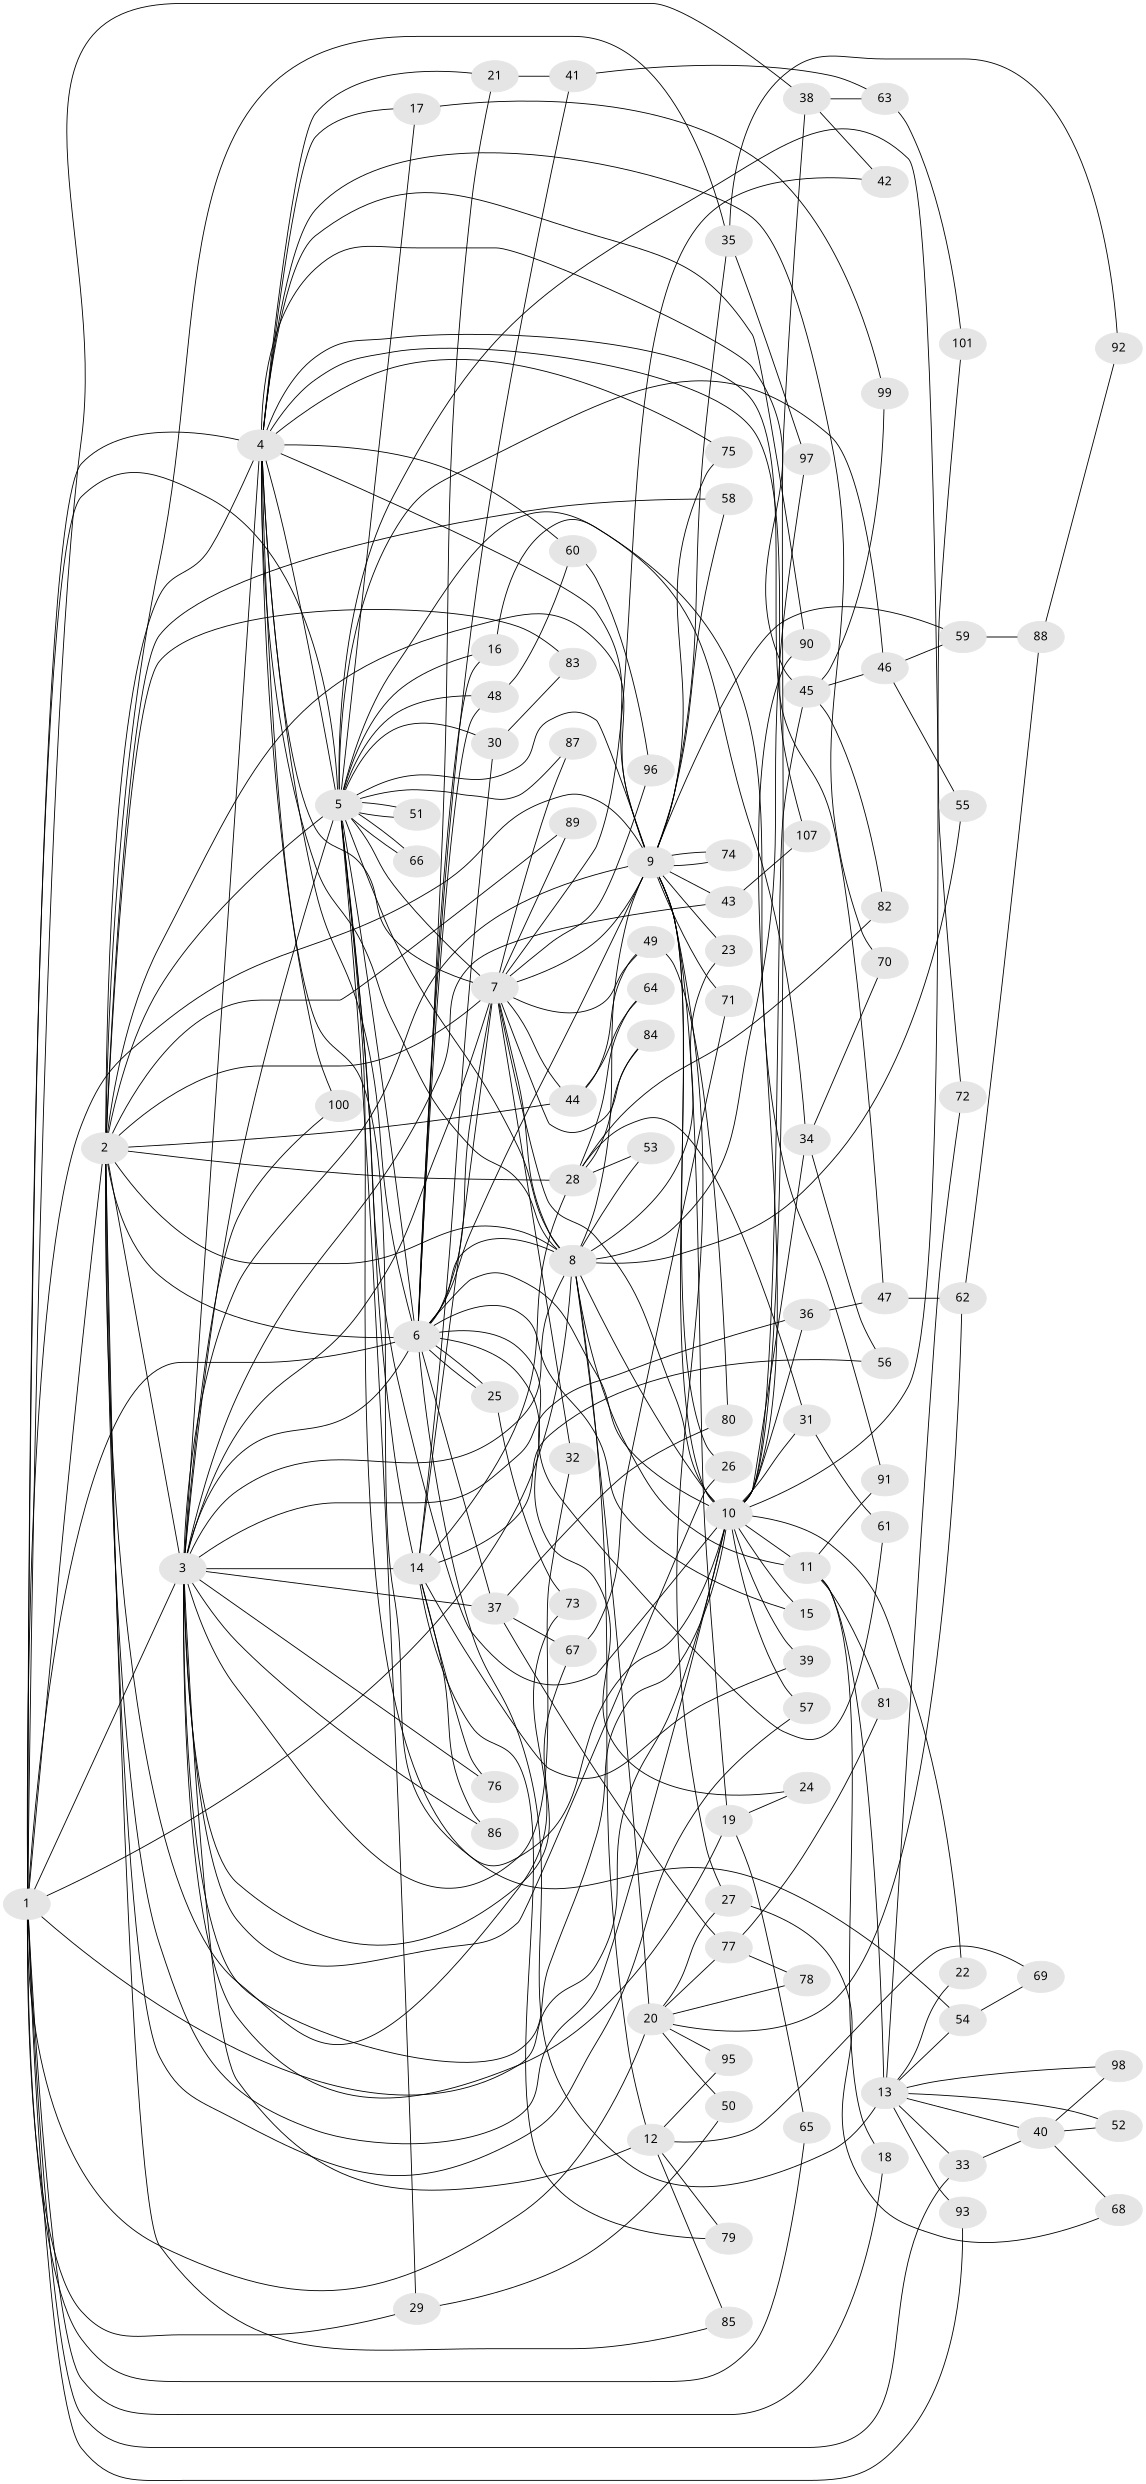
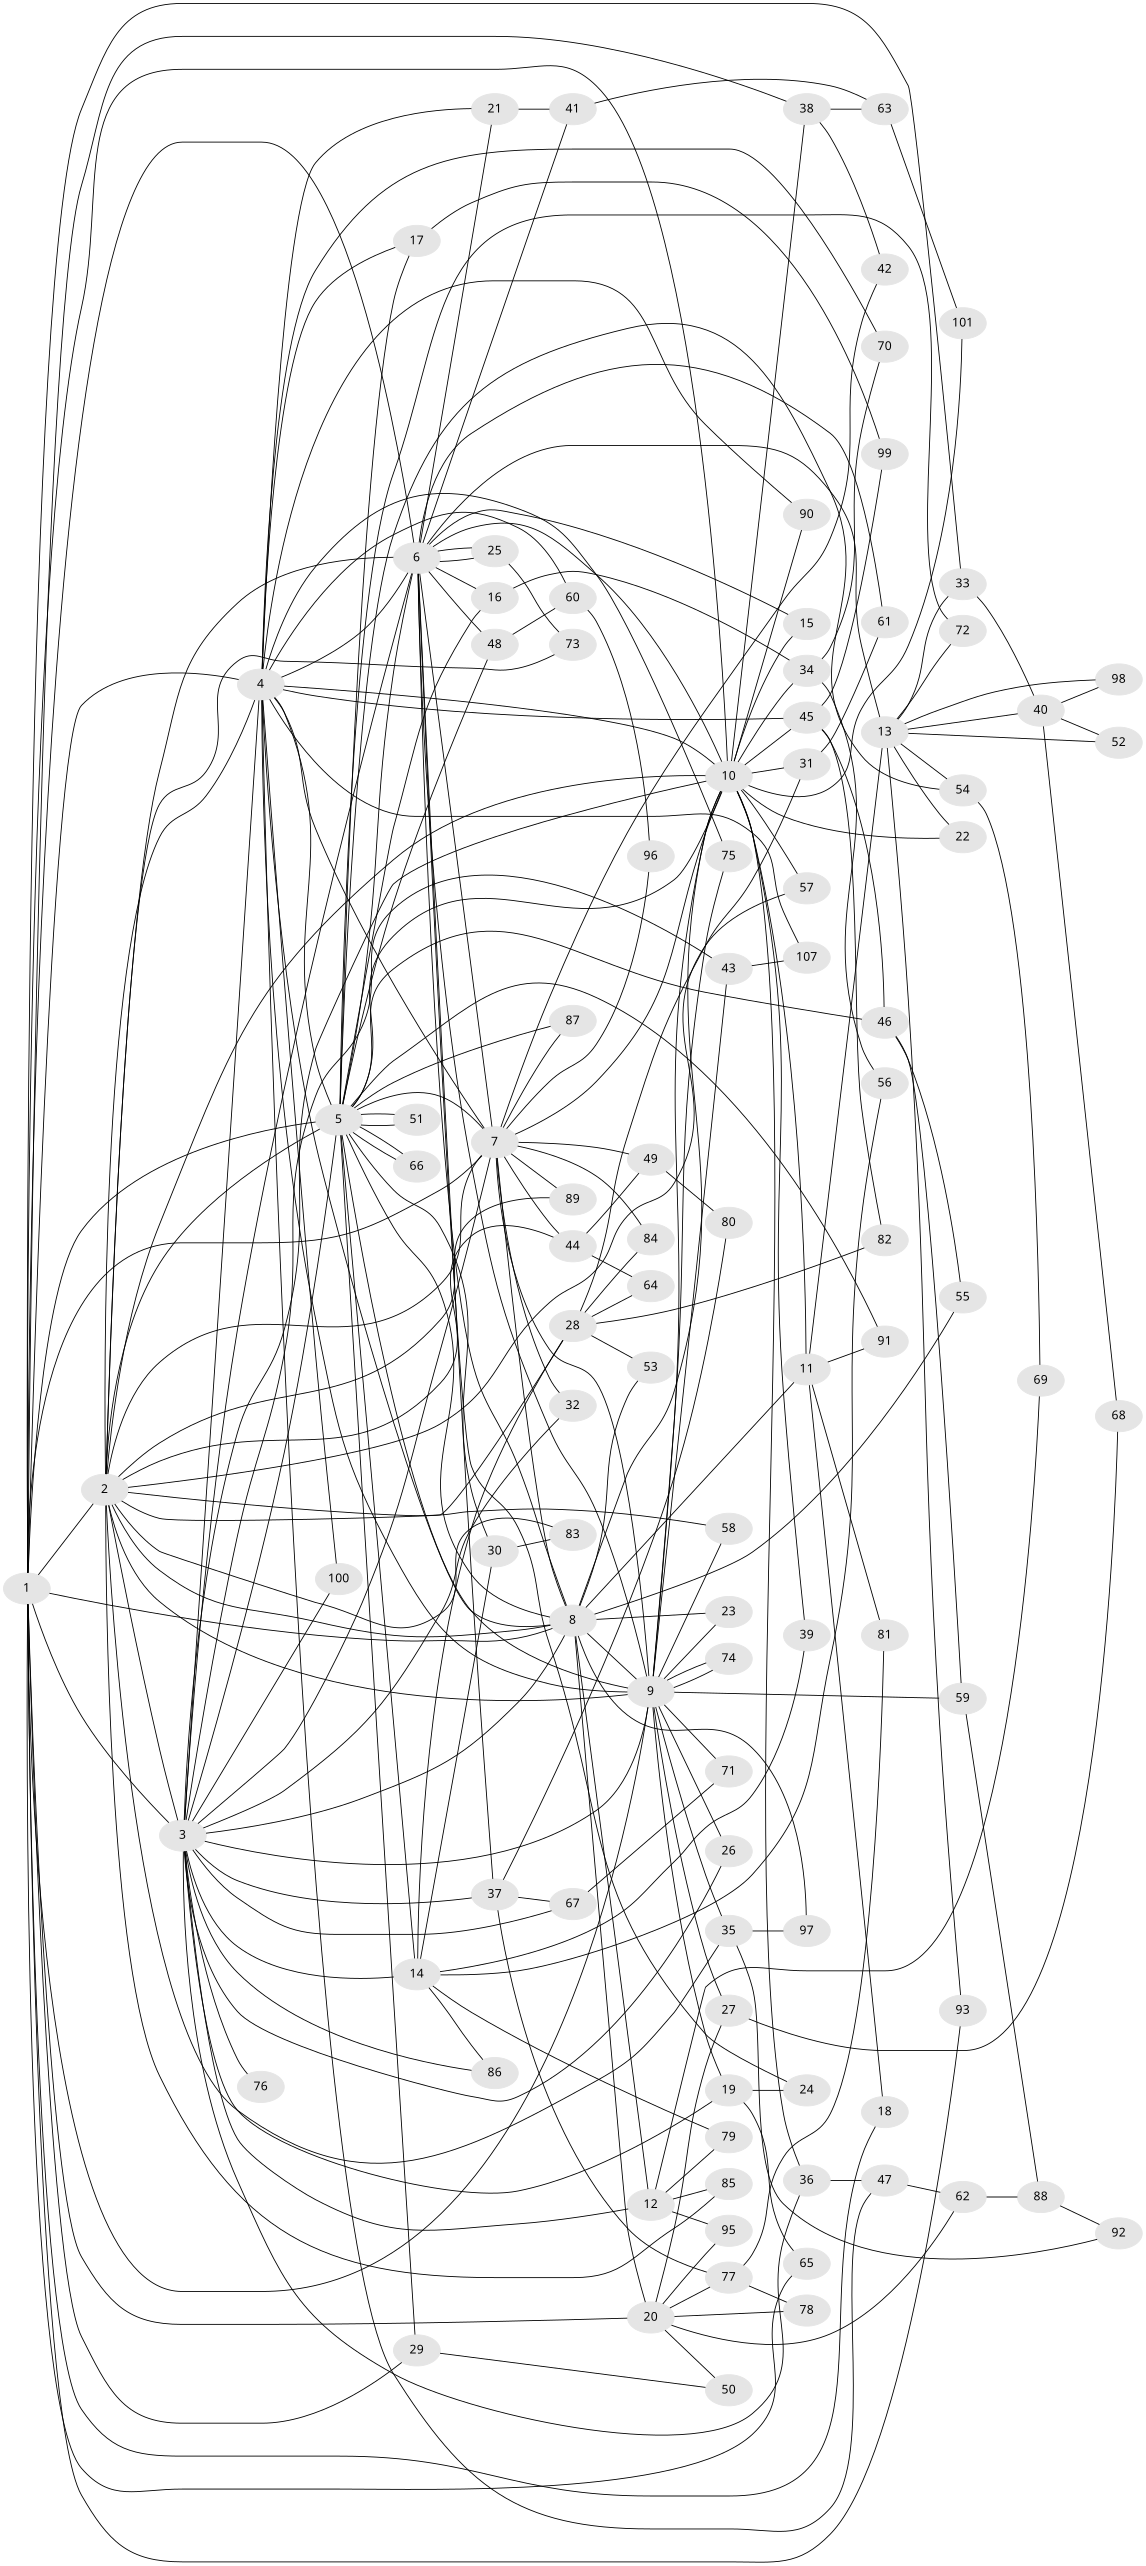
edge "7" -- "14": now "7" -- "1"
edge "14" -- "76": removed
